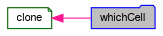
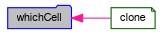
edge "whichCell" -> "clone": reversed
